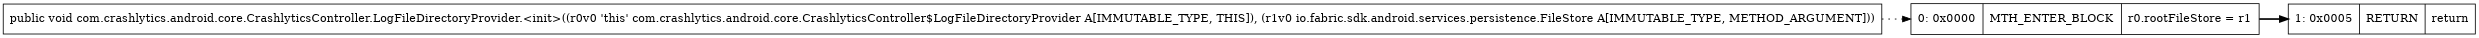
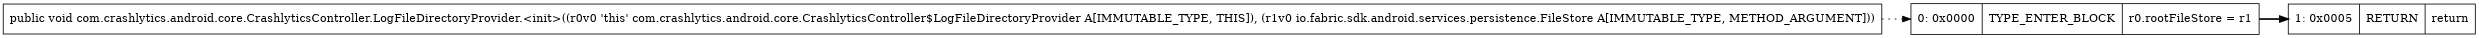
node "0: 0x0000": text "MTH_ENTER_BLOCK" -> "TYPE_ENTER_BLOCK"
